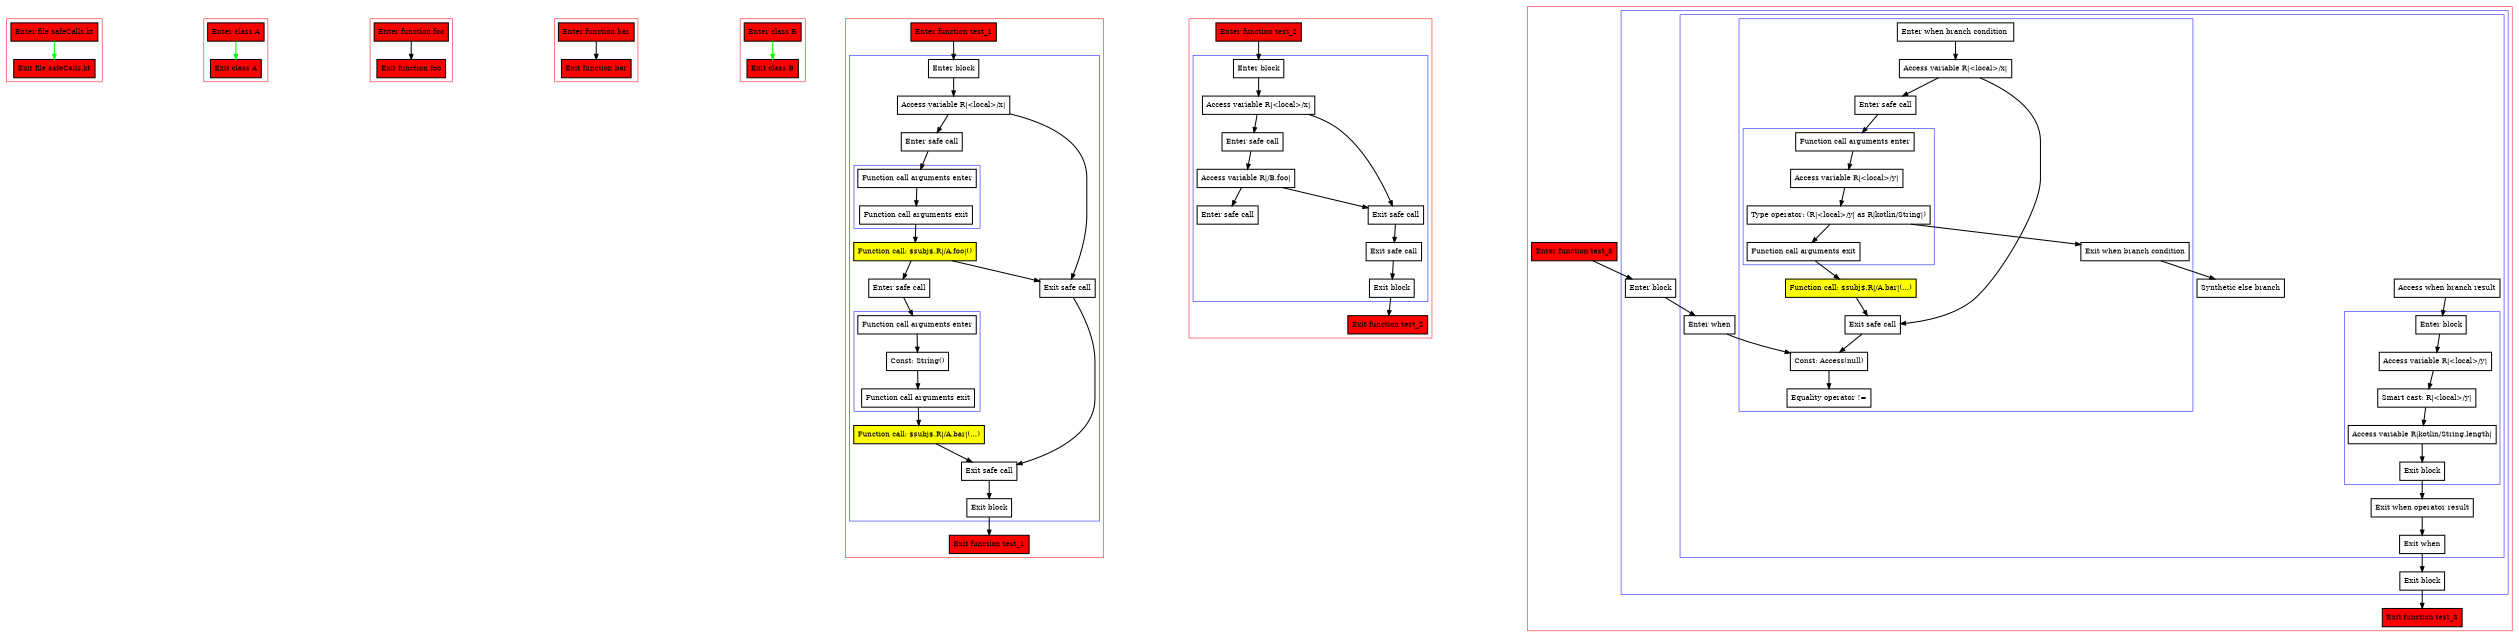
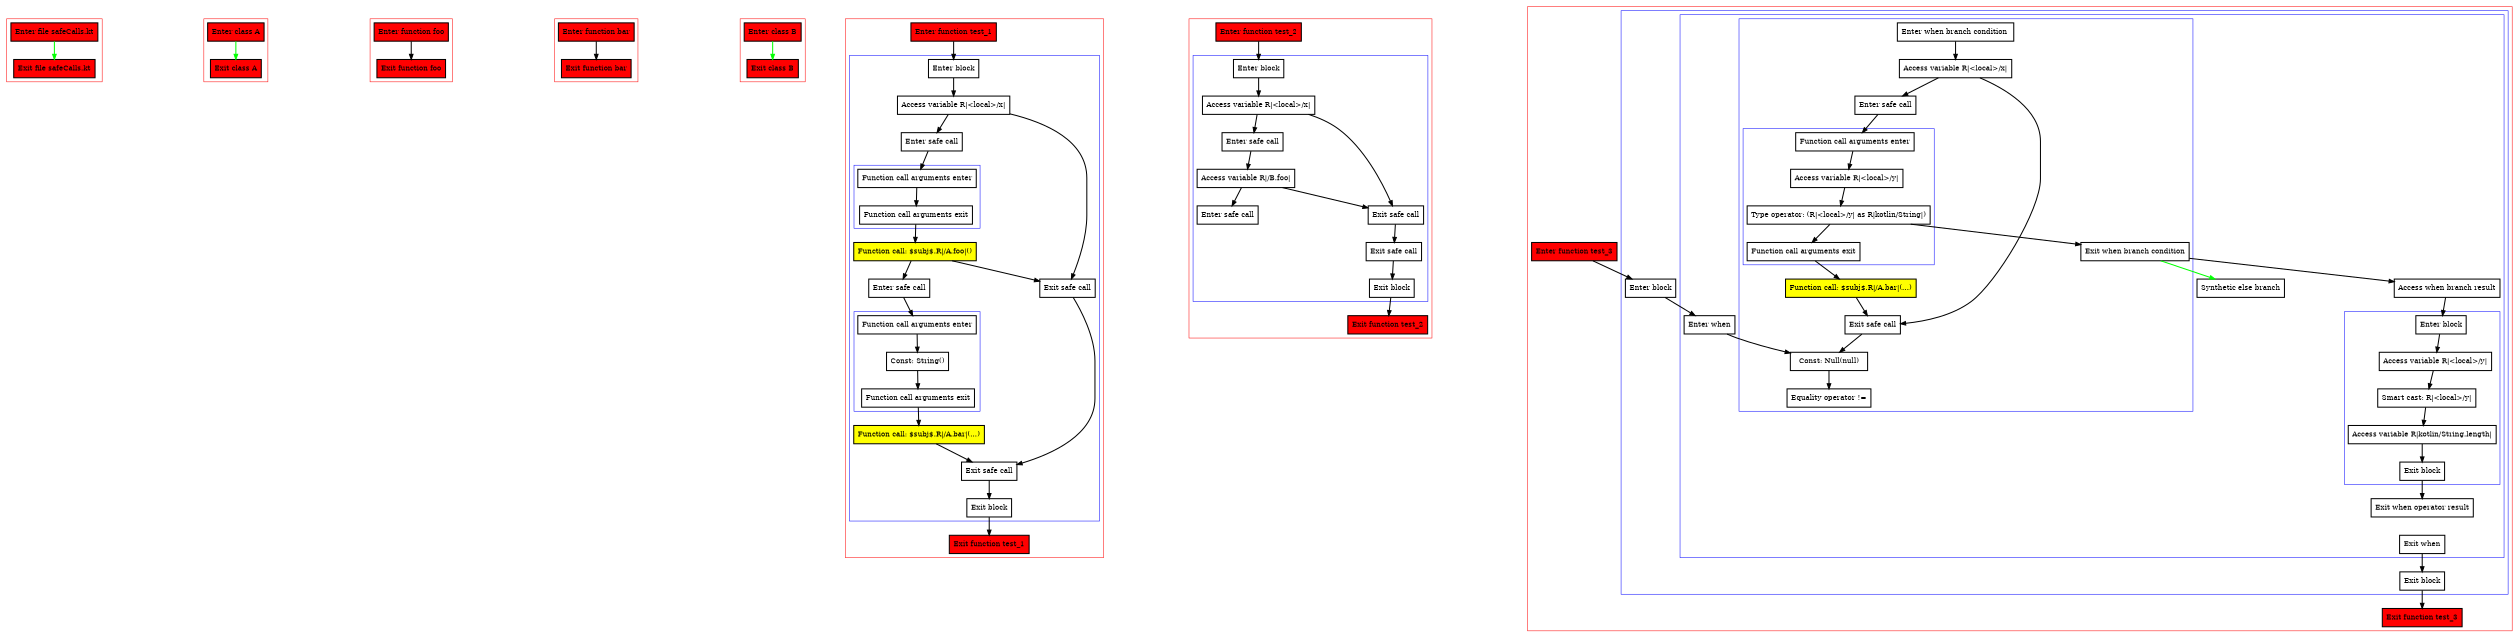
edge "Exit when branch condition" -> "Synthetic else branch": color black -> green
edge "Exit when branch condition" -> "Access when branch result": added
node "Const: Access(null)": label "Const: Access(null)" -> "Const: Null(null)"
edge "Exit when operator result" -> "Exit when": removed
